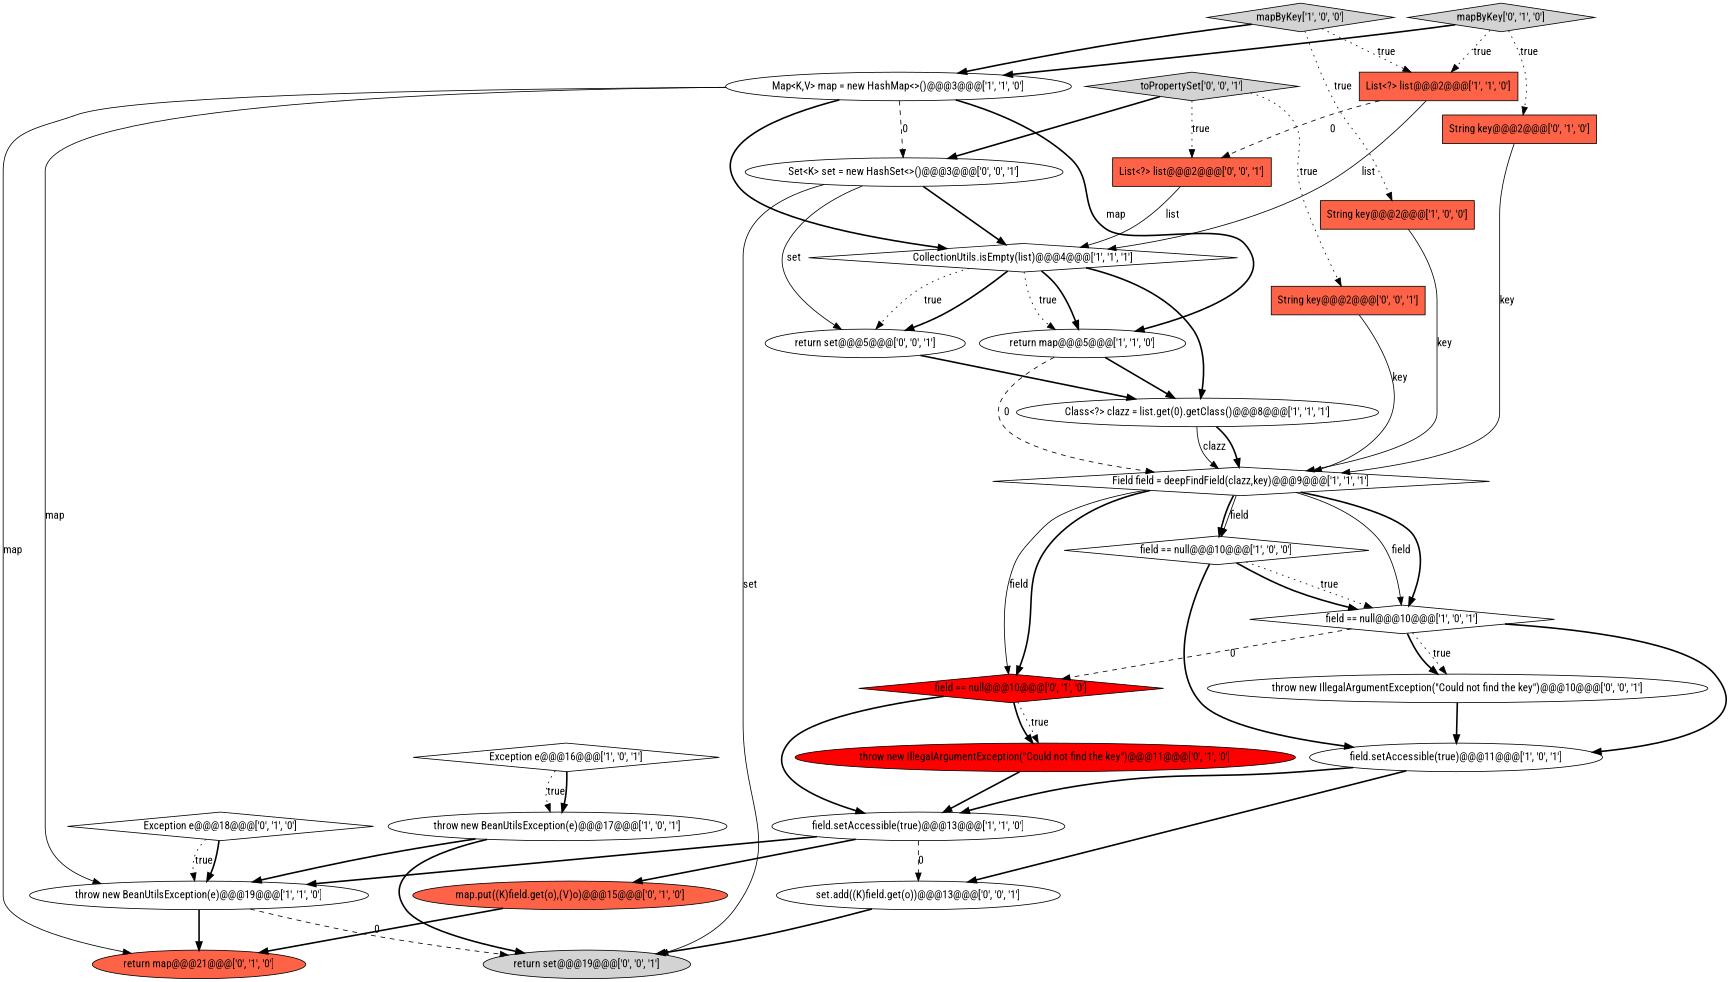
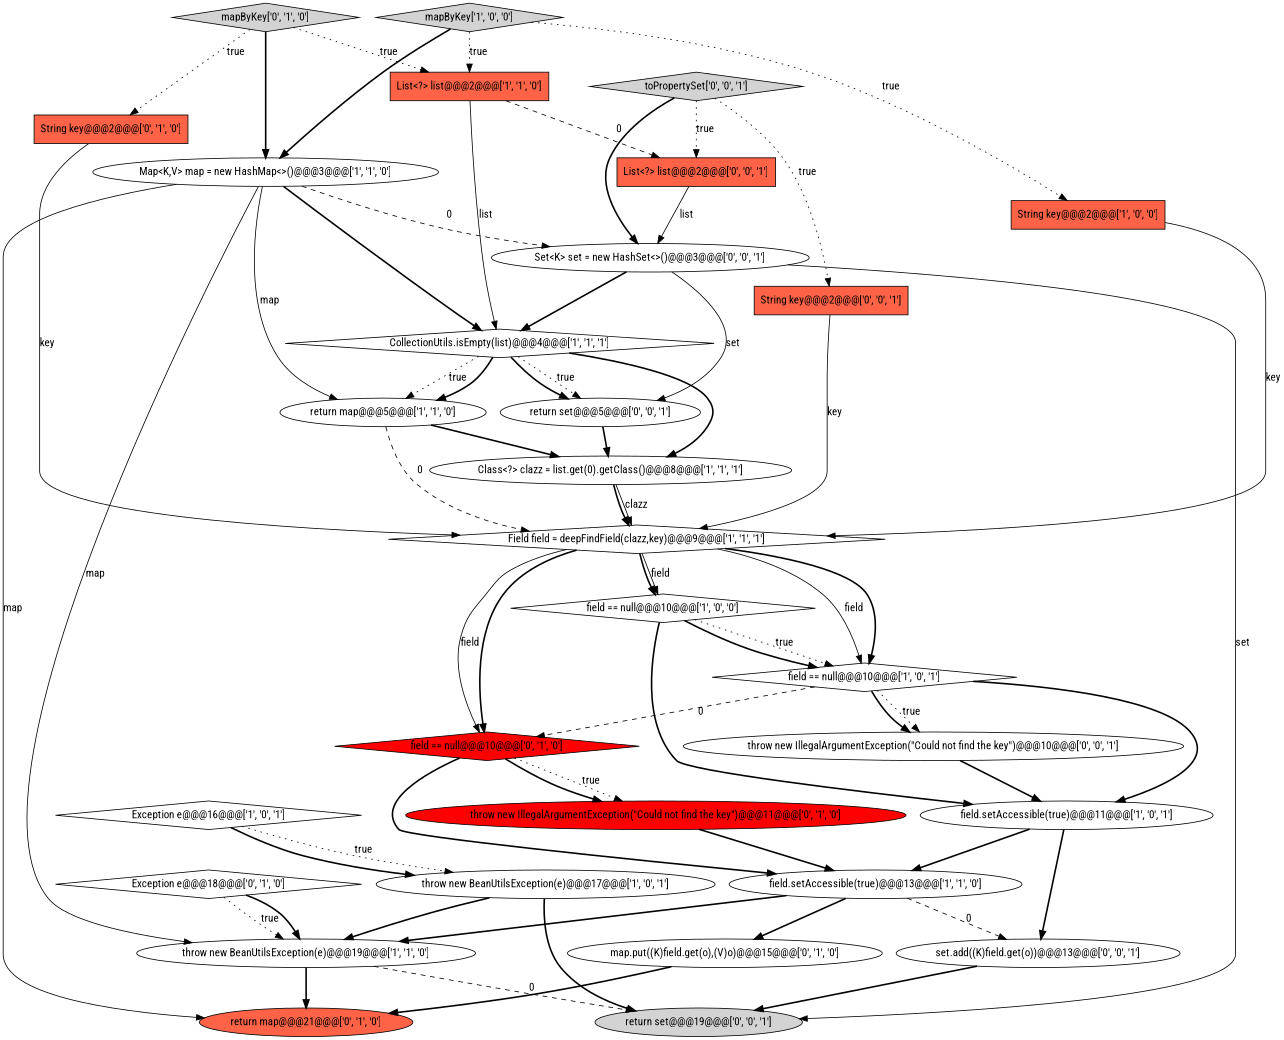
edge "List<?> list@@@2@@@['0', '0', '1']" -> "CollectionUtils.isEmpty(list)@@@4@@@['1', '1', '1']": now "List<?> list@@@2@@@['0', '0', '1']" -> "Set<K> set = new HashSet<>()@@@3@@@['0', '0', '1']"
edge "Map<K,V> map = new HashMap<>()@@@3@@@['1', '1', '0']" -> "return map@@@5@@@['1', '1', '0']": style bold -> solid
node "map.put((K)field.get(o),(V)o)@@@15@@@['0', '1', '0']": fillcolor tomato -> white
